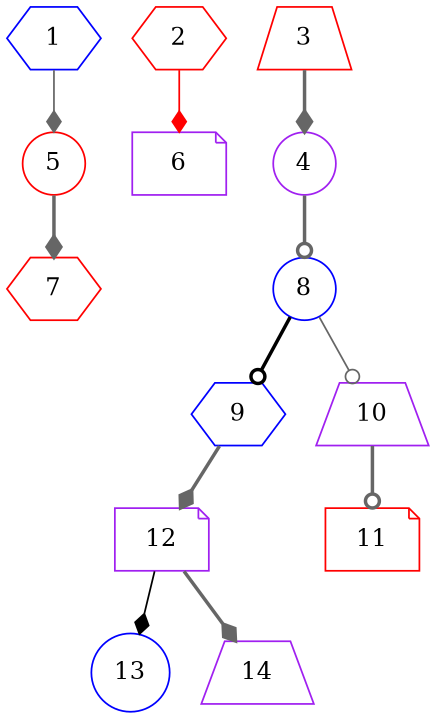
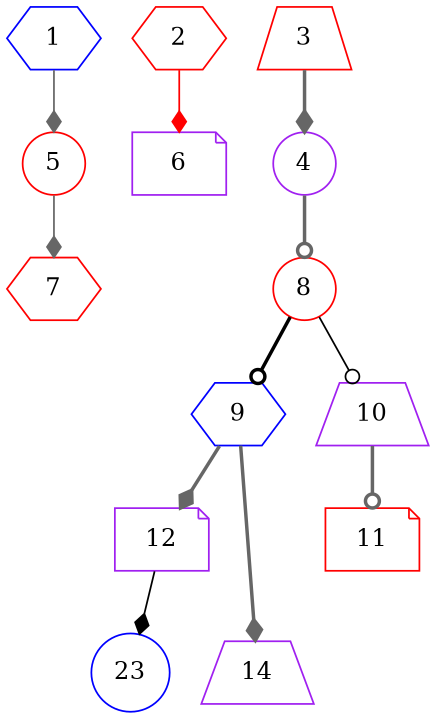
edge "5" -> "7": style bold -> solid
node "8": color blue -> red
edge "8" -> "10": color gray40 -> black
edge "12" -> "14": now "9" -> "14"
node "13": label "13" -> "23"
